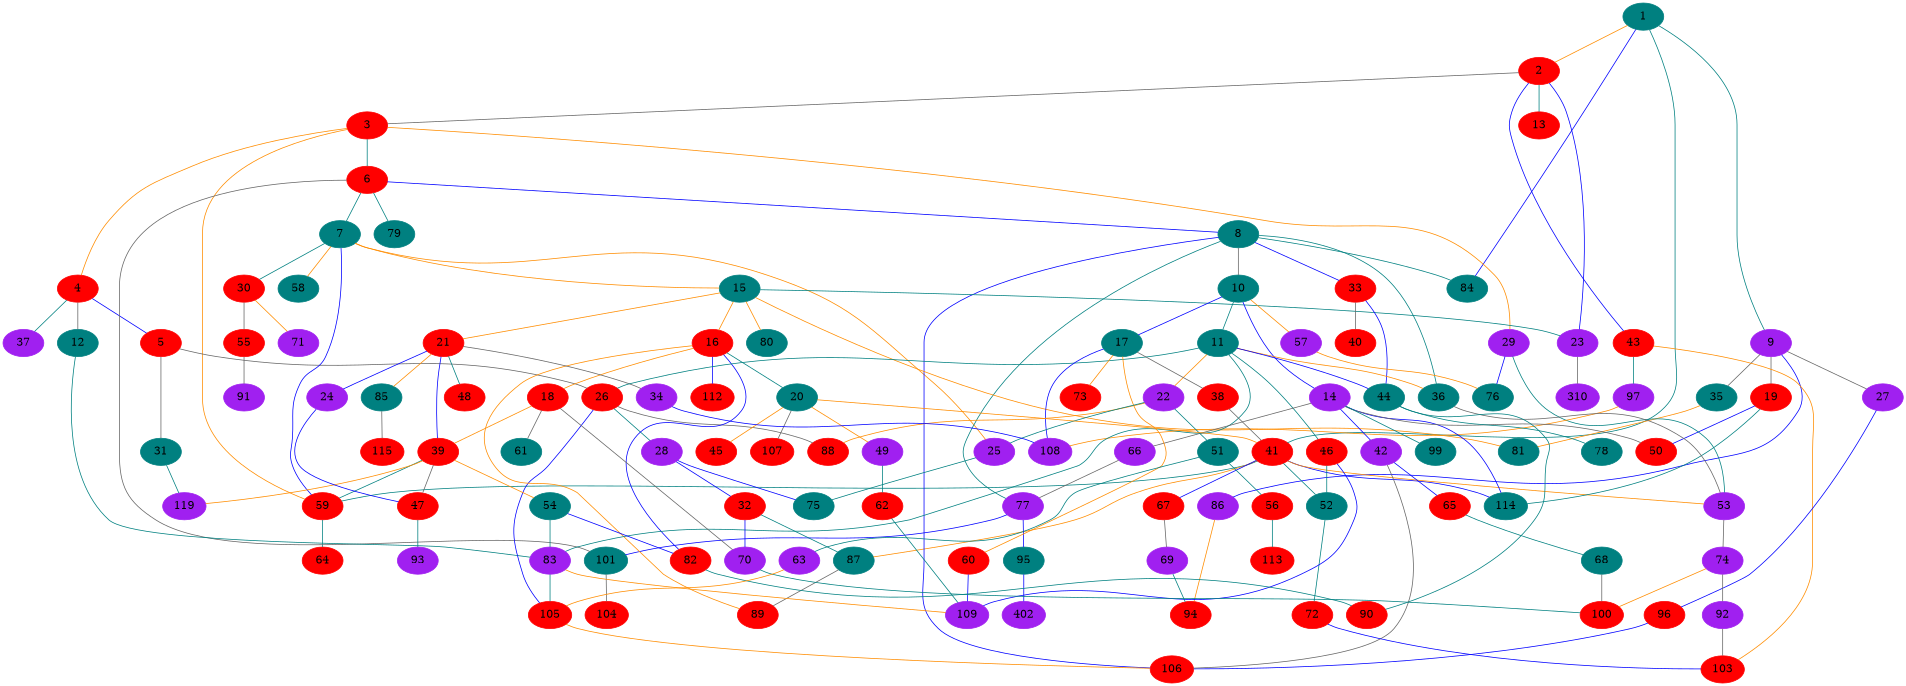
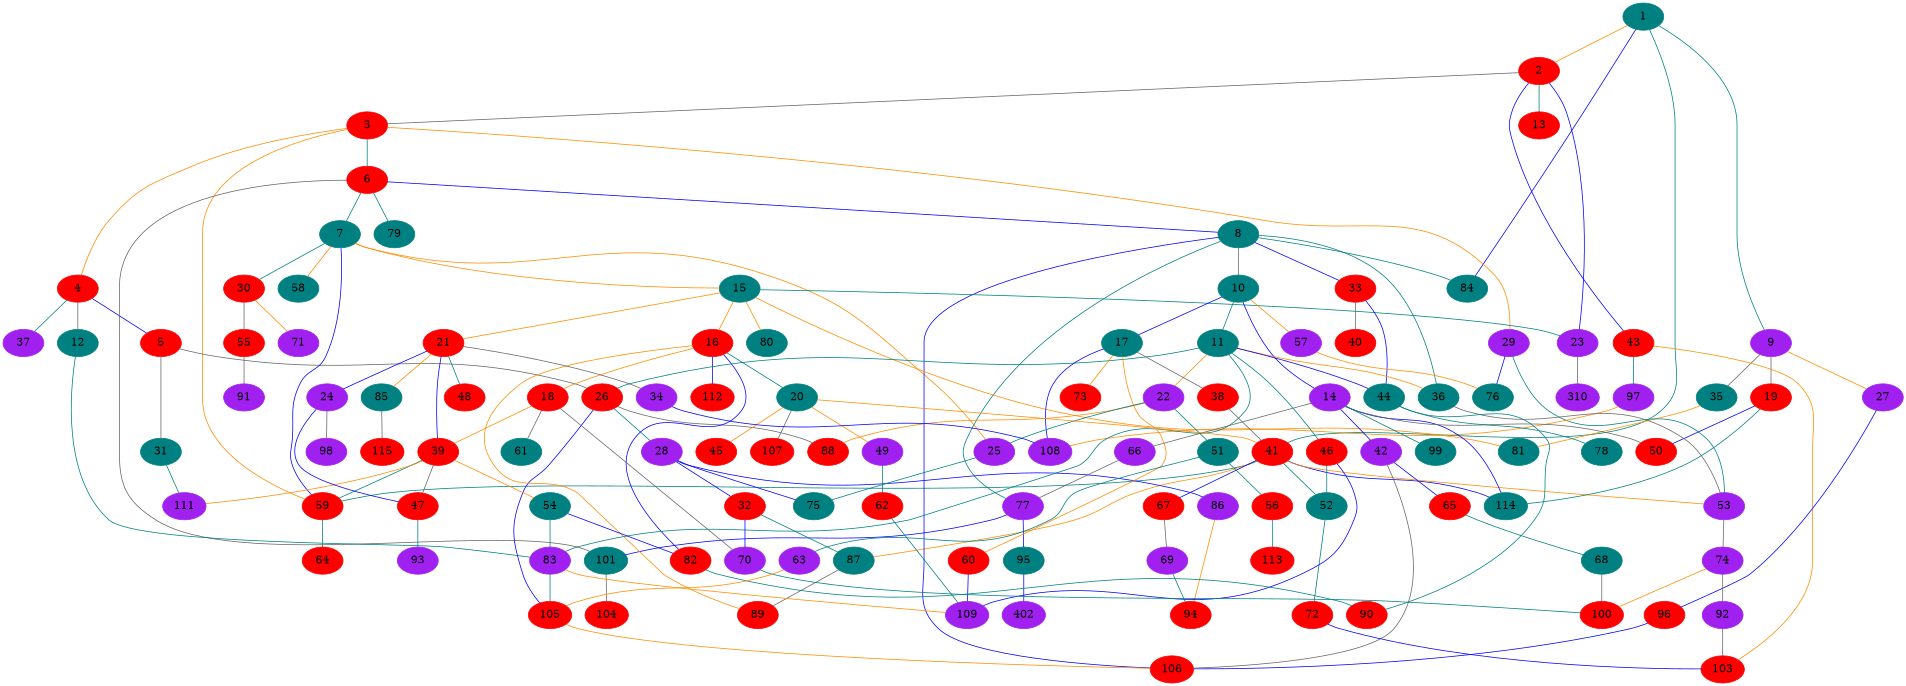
edge "9" -- "27": color gray40 -> darkorange
node "98": added
edge "9" -- "86": now "28" -- "86"
node "119": label "119" -> "111"
